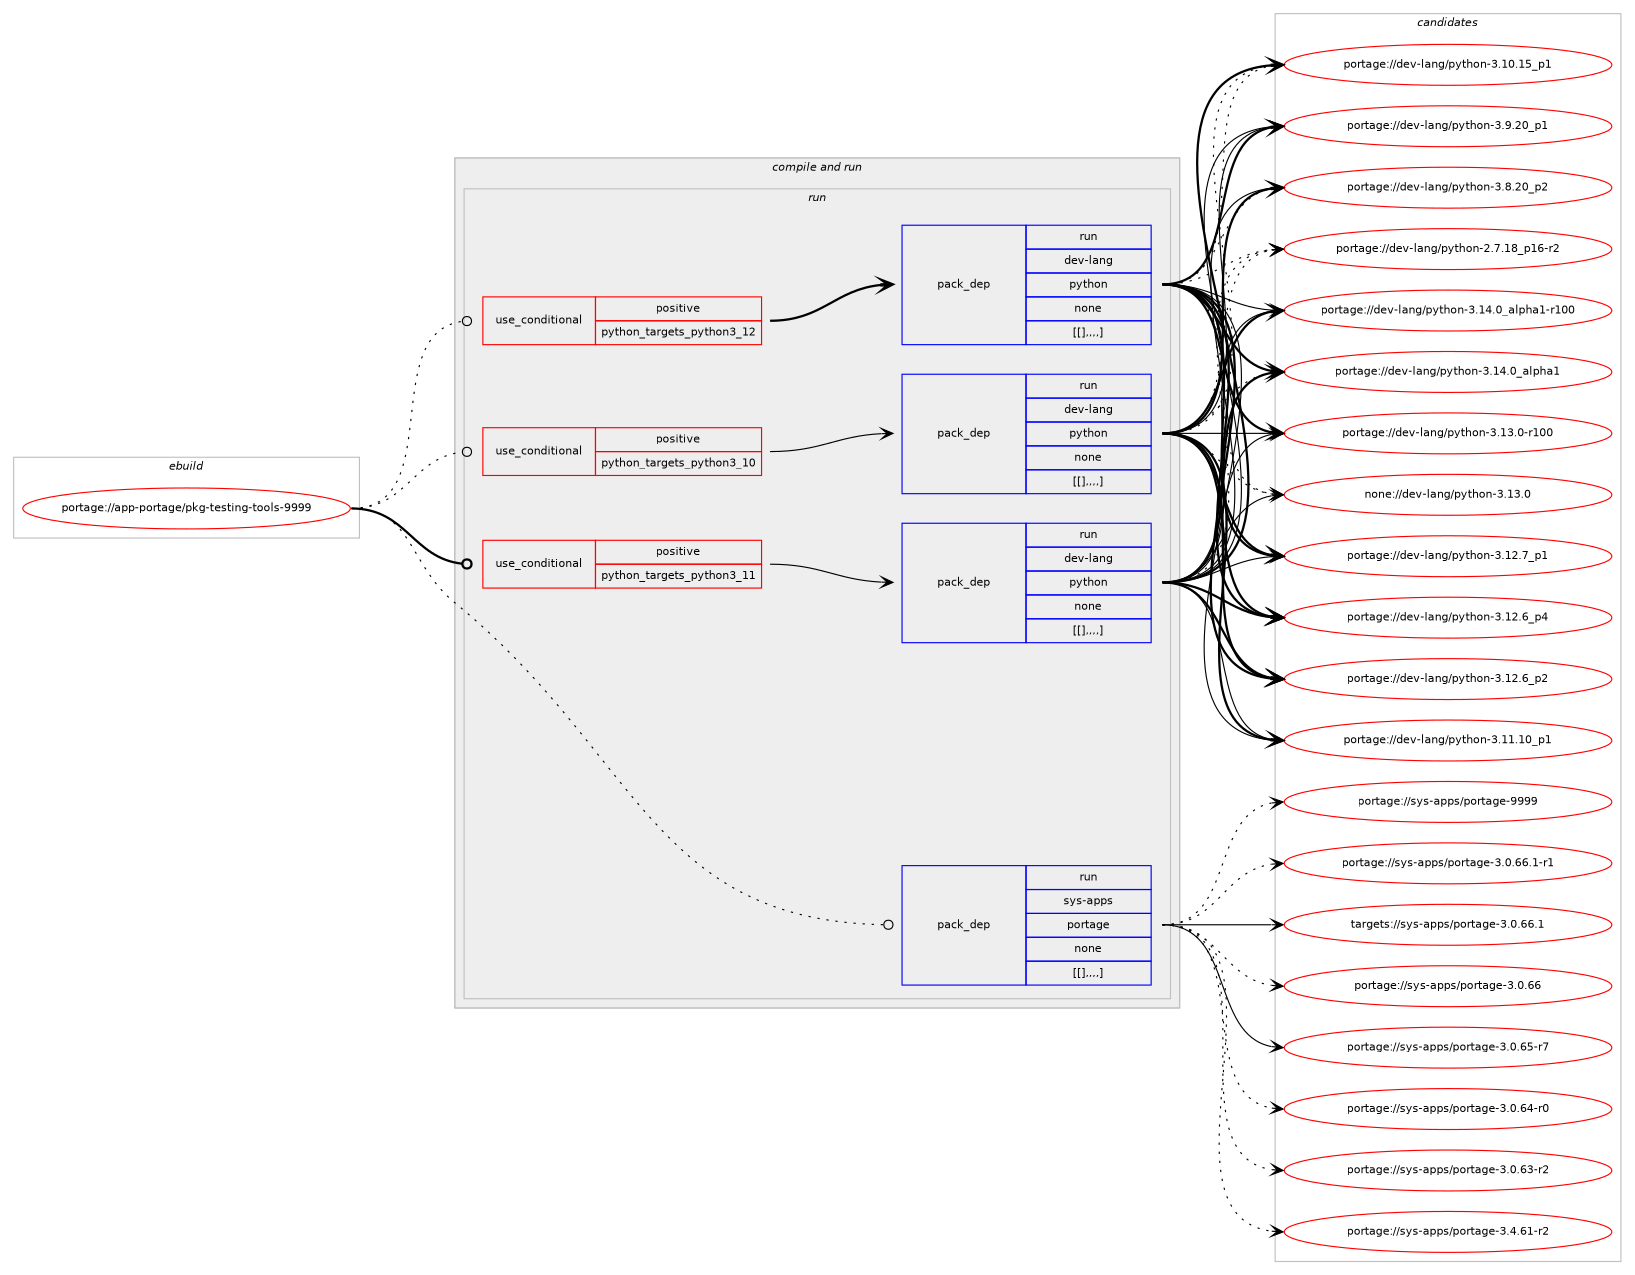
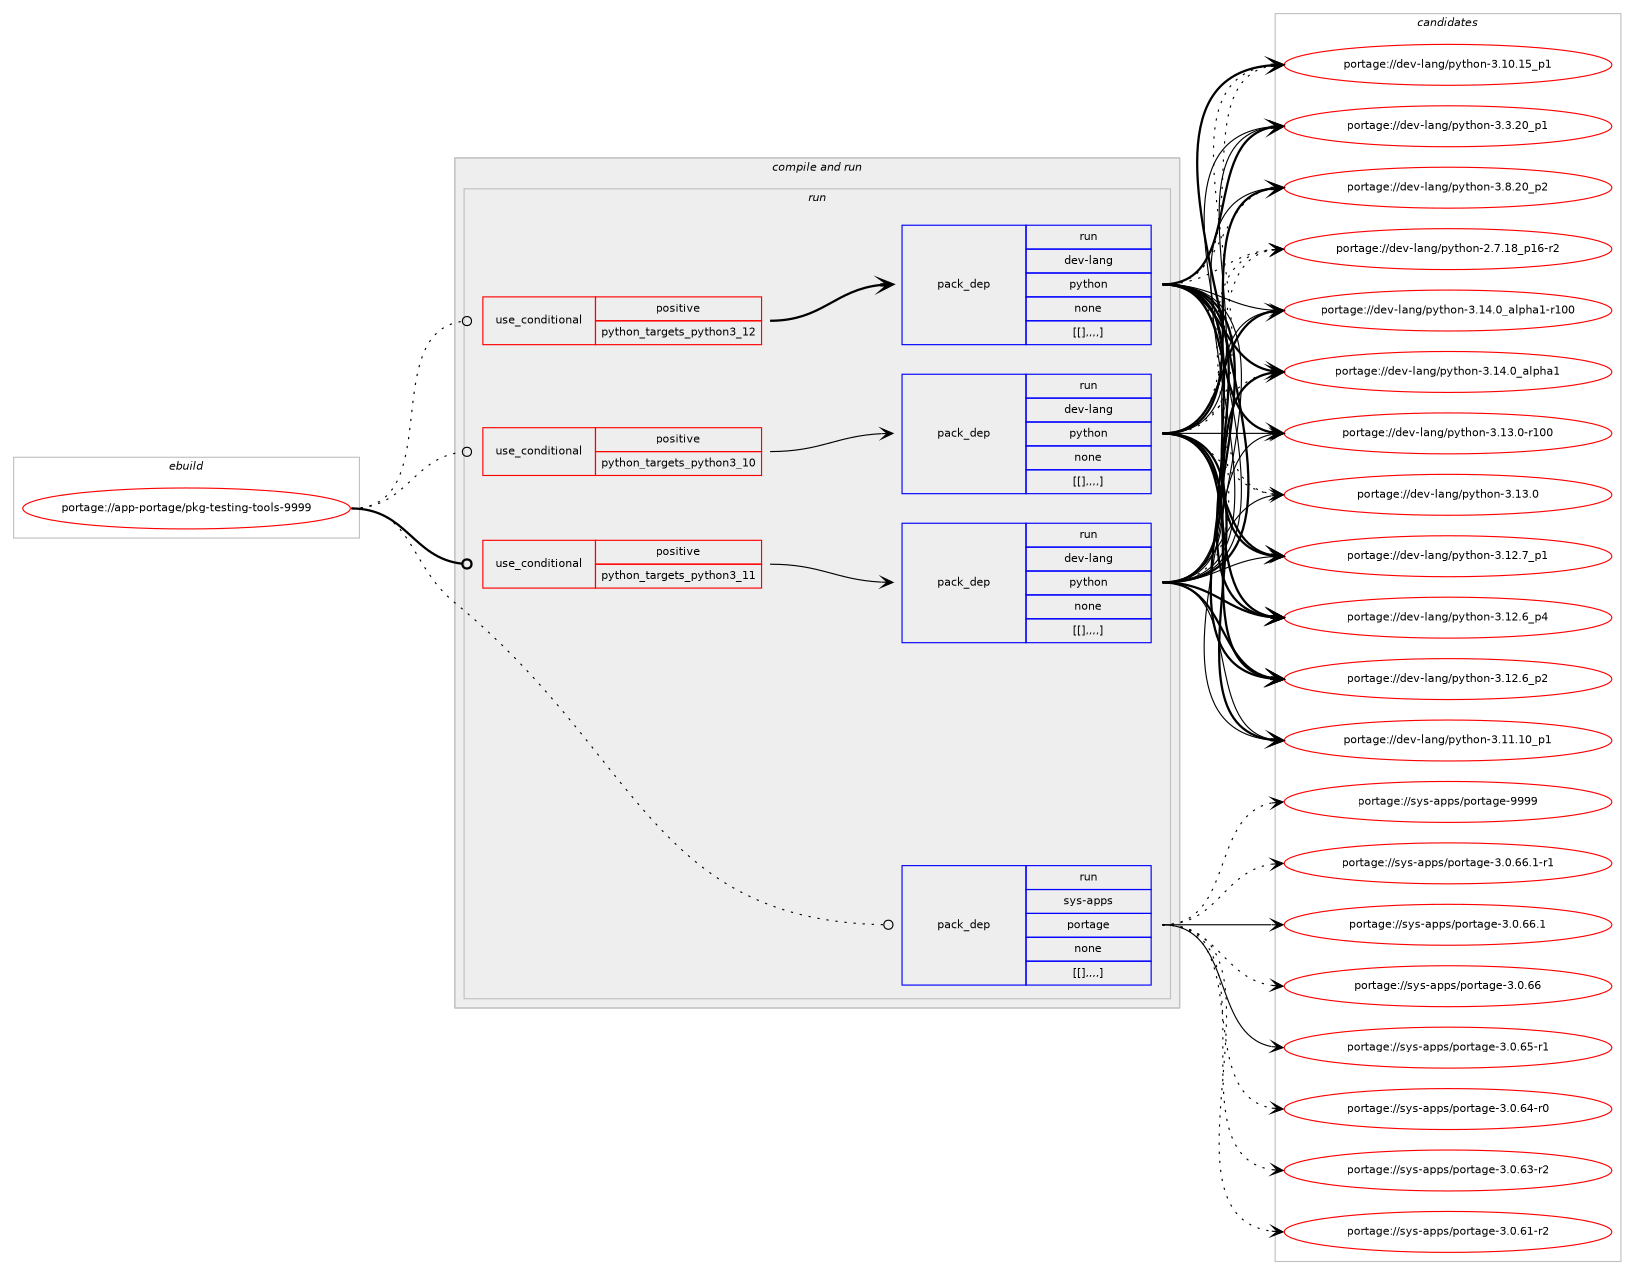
node "portage://dev-lang/python-3.9.20_p1": label "portage://dev-lang/python-3.9.20_p1" -> "portage://dev-lang/python-3.3.20_p1"
node "none://dev-lang/python-3.13.0": label "none://dev-lang/python-3.13.0" -> "portage://dev-lang/python-3.13.0"
node "targets://sys-apps/portage-3.0.66.1": label "targets://sys-apps/portage-3.0.66.1" -> "portage://sys-apps/portage-3.0.66.1"
node "portage://sys-apps/portage-3.0.65-r7": label "portage://sys-apps/portage-3.0.65-r7" -> "portage://sys-apps/portage-3.0.65-r1"
node "portage://sys-apps/portage-3.4.61-r2": label "portage://sys-apps/portage-3.4.61-r2" -> "portage://sys-apps/portage-3.0.61-r2"
